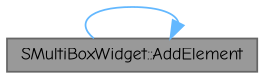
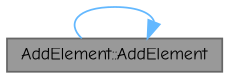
node "SMultiBoxWidget::AddElement": label "SMultiBoxWidget::AddElement" -> "AddElement::AddElement"
